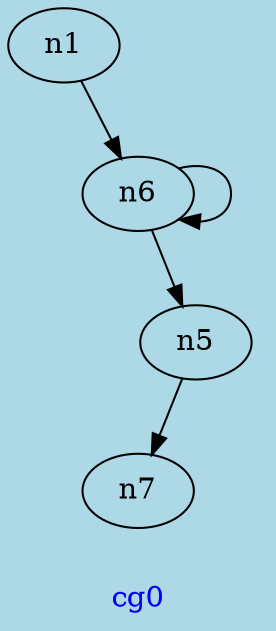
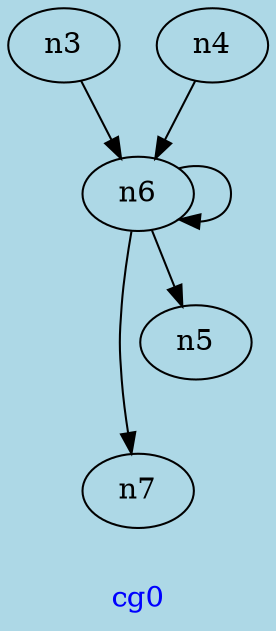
node "n1": label "n1" -> "n3"
node "n4": added
edge "n5" -> "n7": now "n6" -> "n7"
